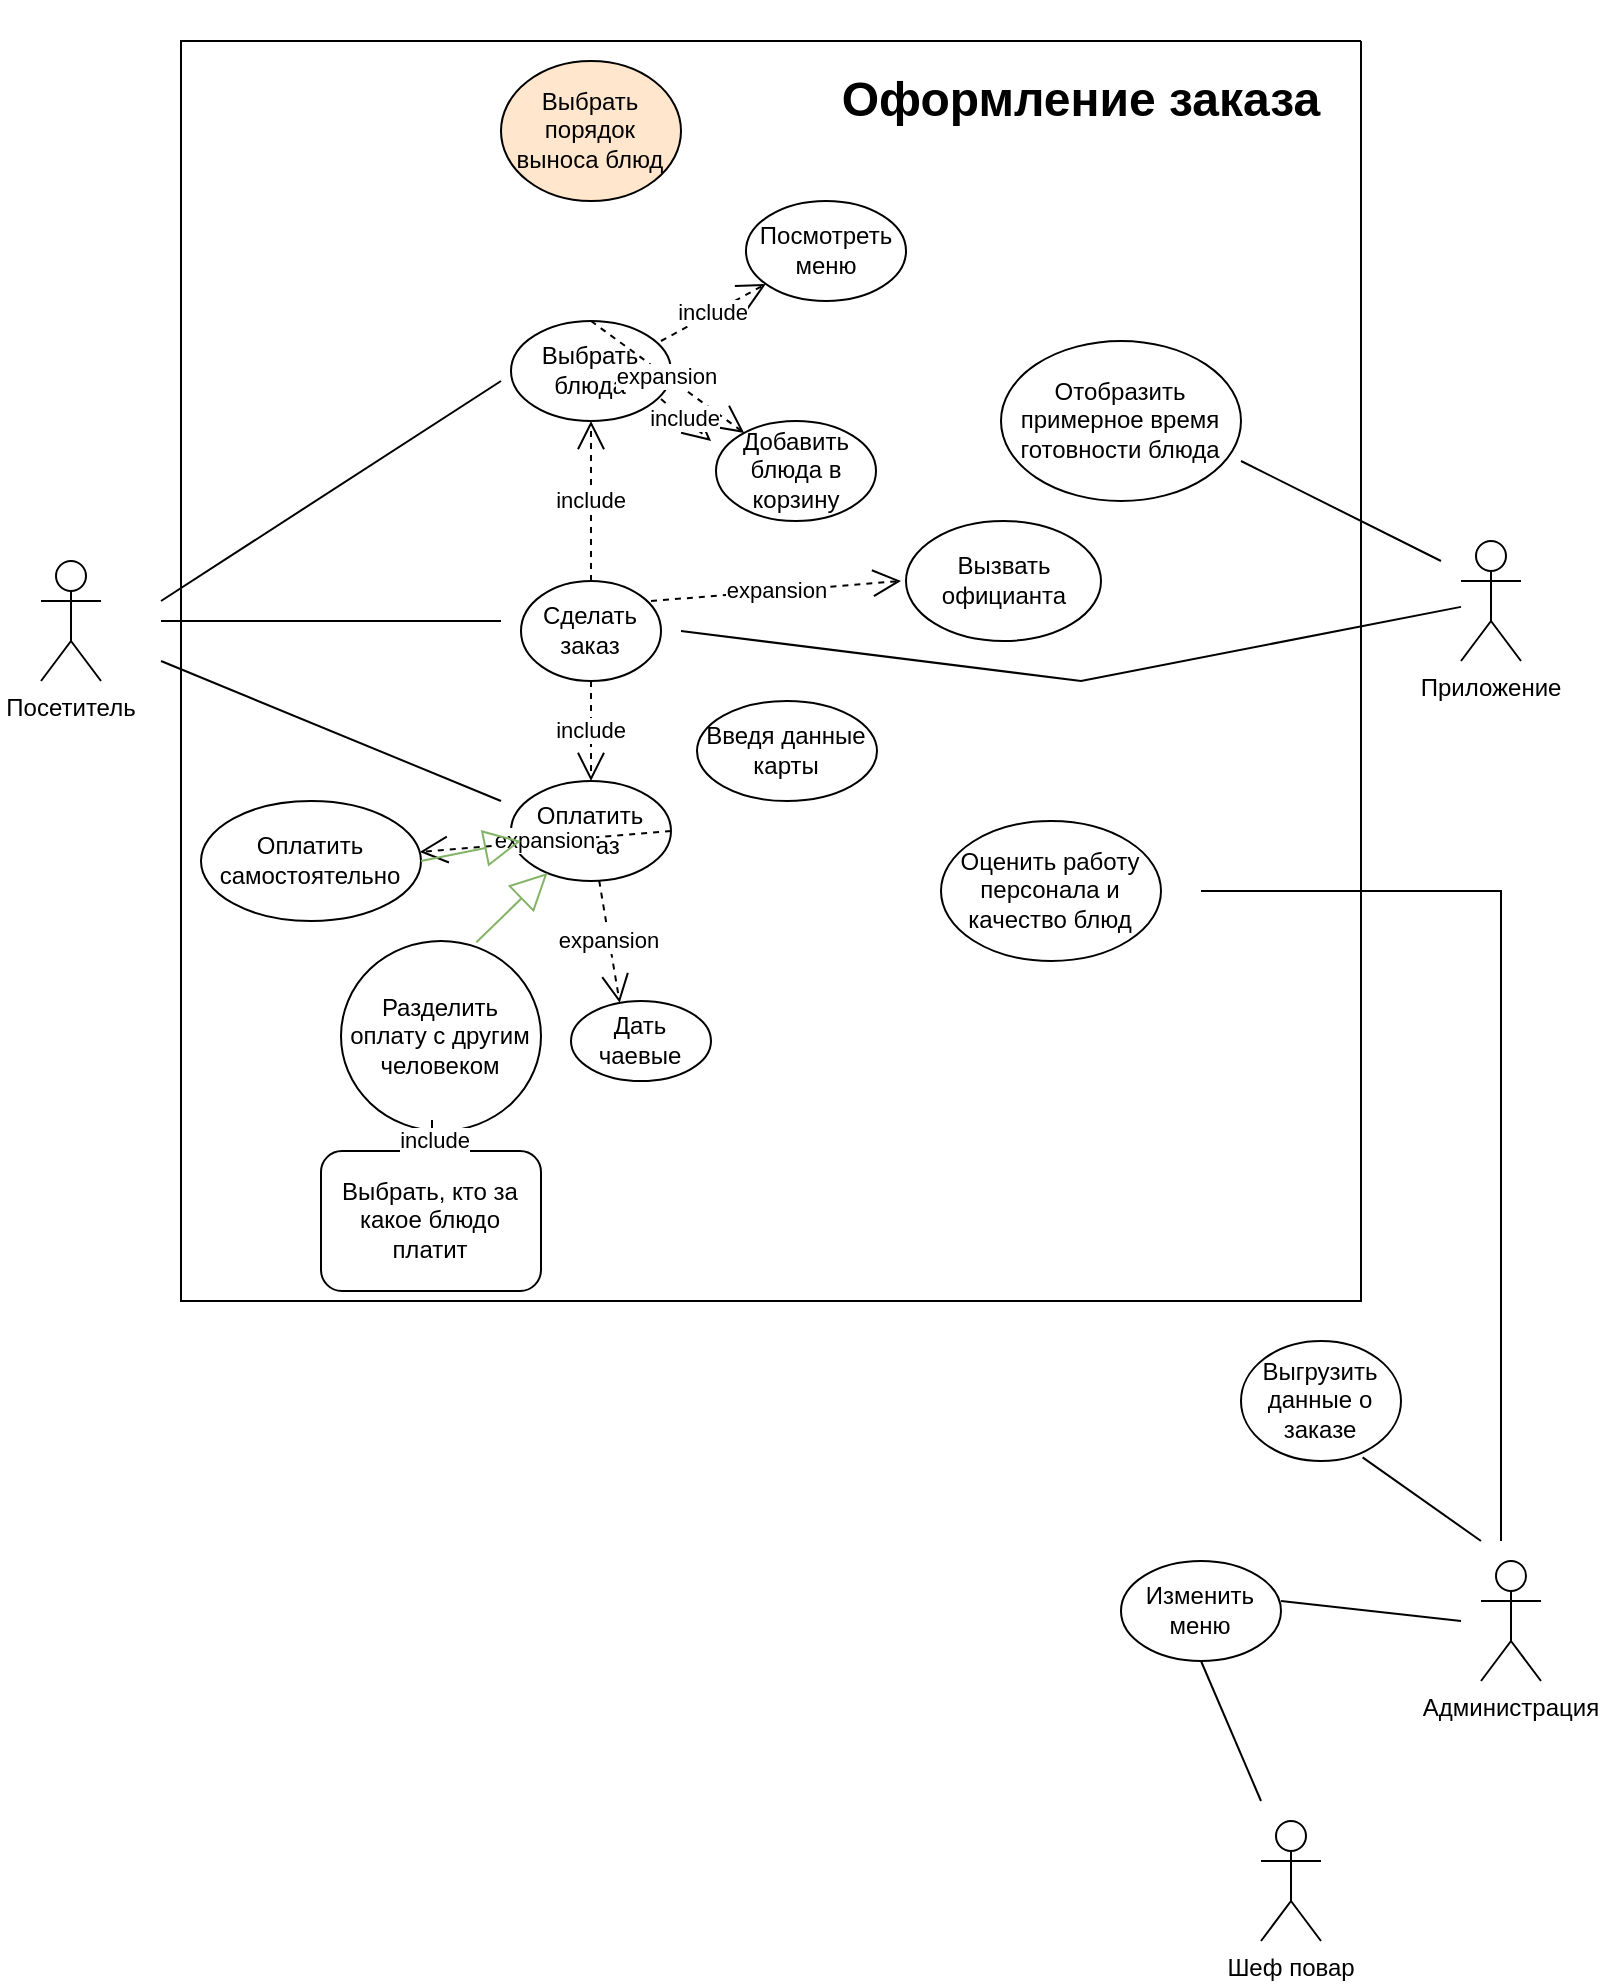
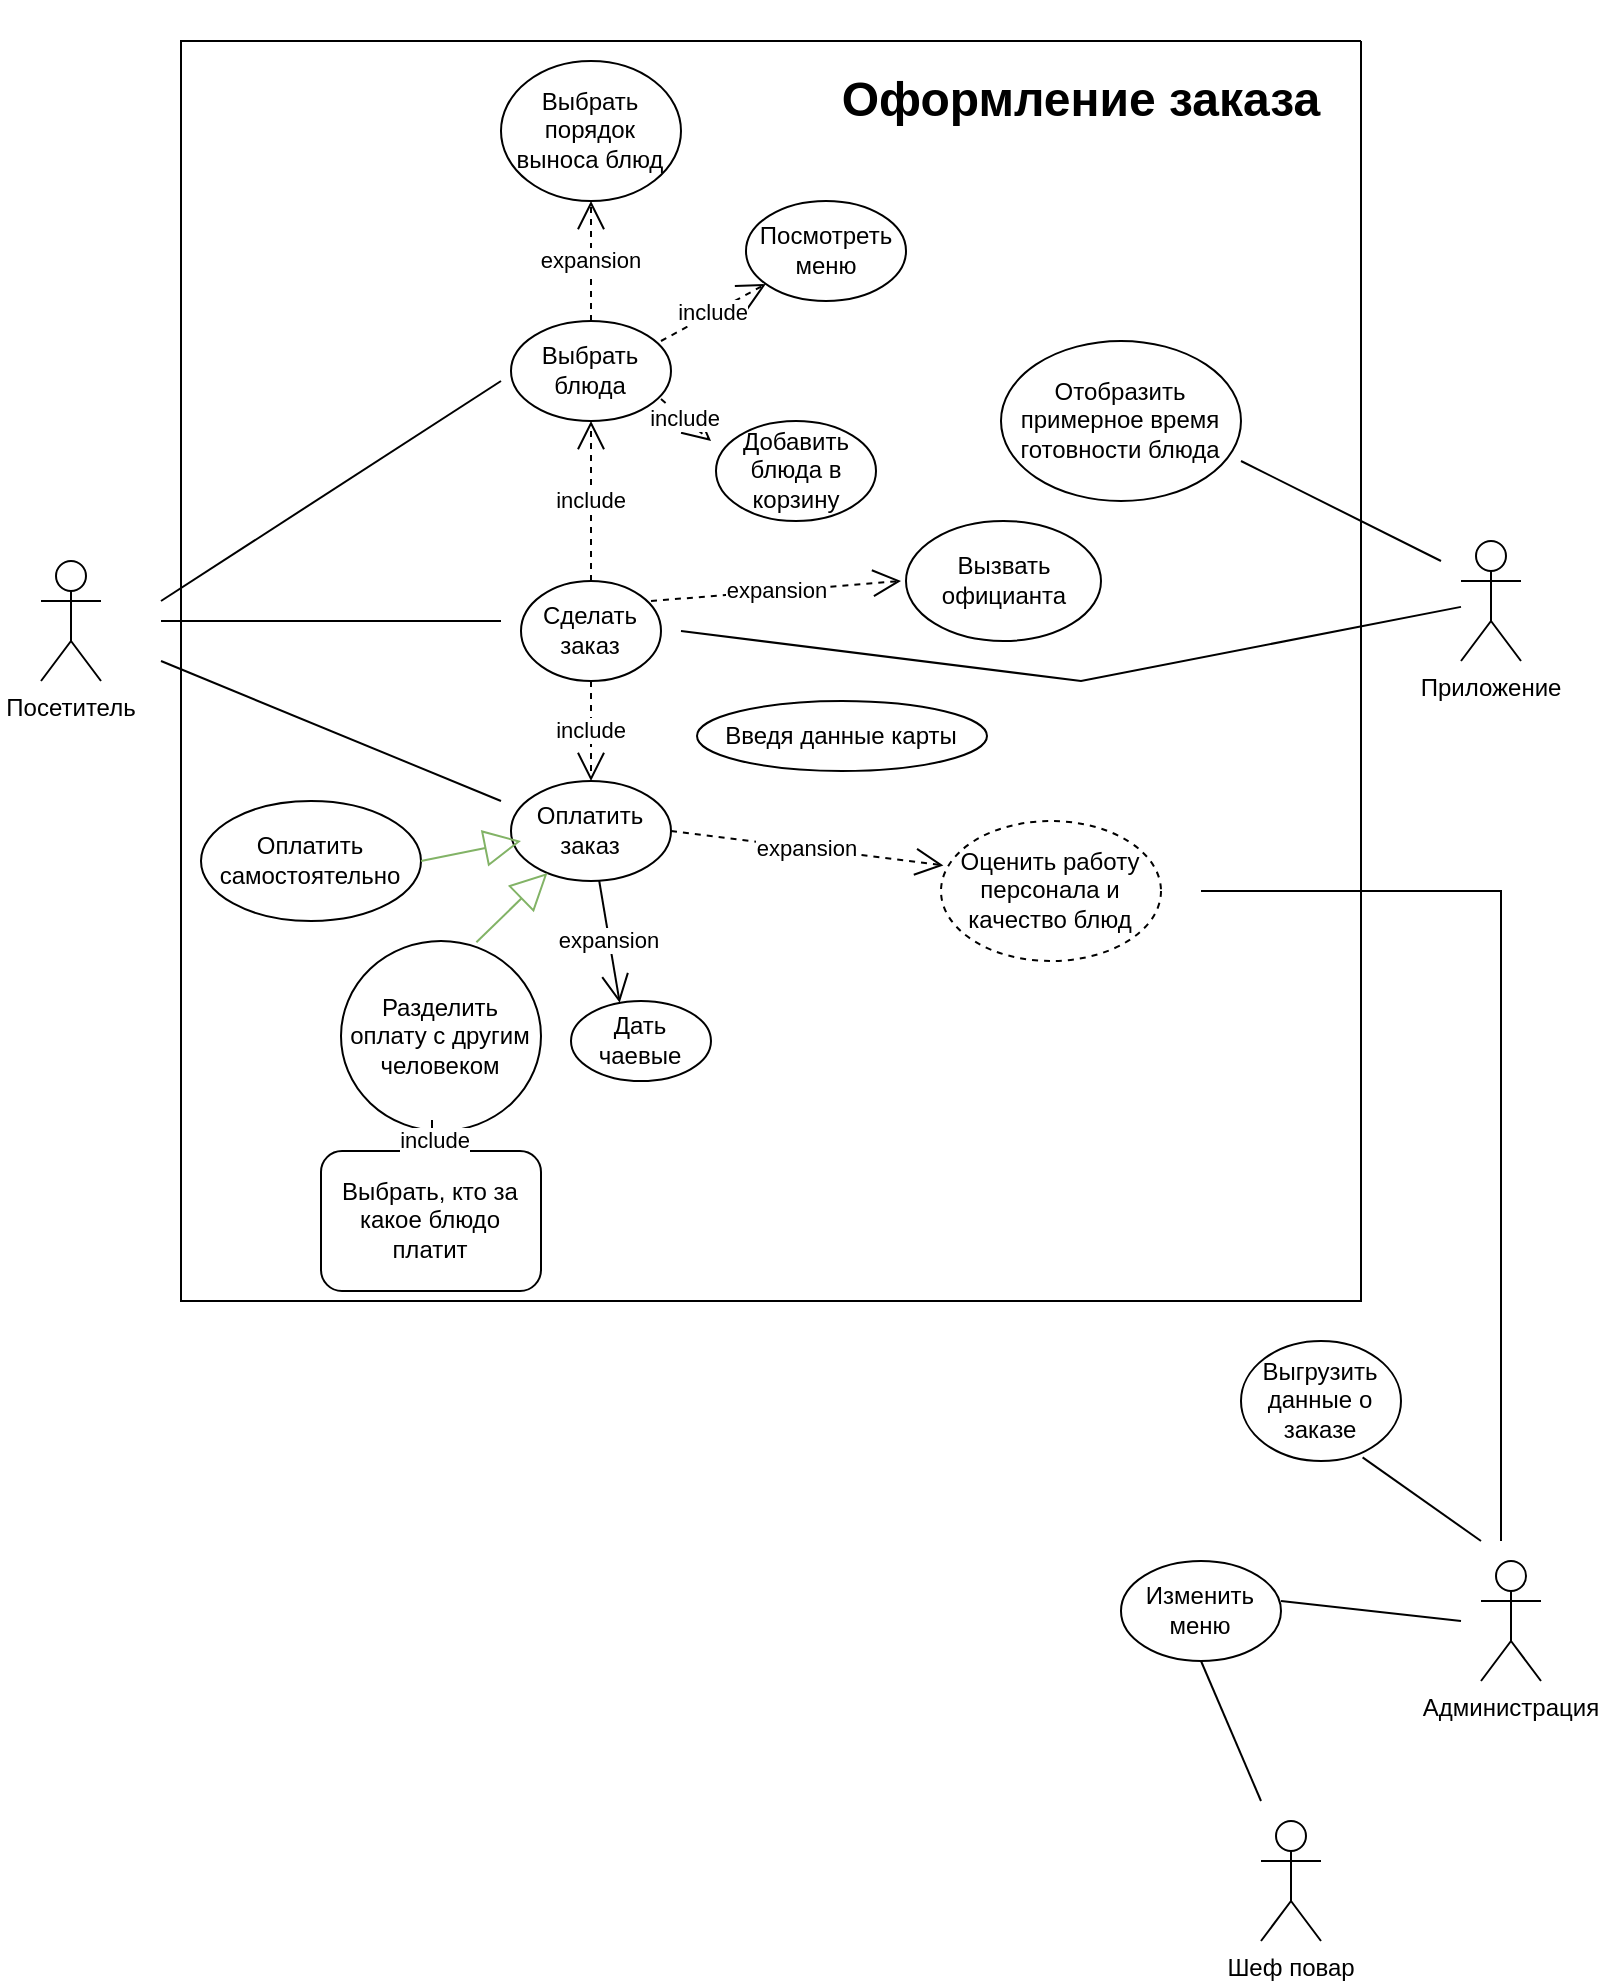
node "Выбрать порядок выноса блюд": fillcolor #ffe6cc -> #ffffff
edge "Выбрать блюда" -> "Добавить блюда в корзину": now "Выбрать блюда" -> "Выбрать порядок выноса блюд"
node "Введя данные карты": size 180x100 -> 290x70
edge "Оплатить заказ" -> "Оплатить самостоятельно": now "Оплатить заказ" -> "Оценить работу персонала и качество блюд"
node "Оценить работу персонала и качество блюд": style solid -> dashed
edge "Оплатить заказ" -> "Дать чаевые": style dashed -> solid
